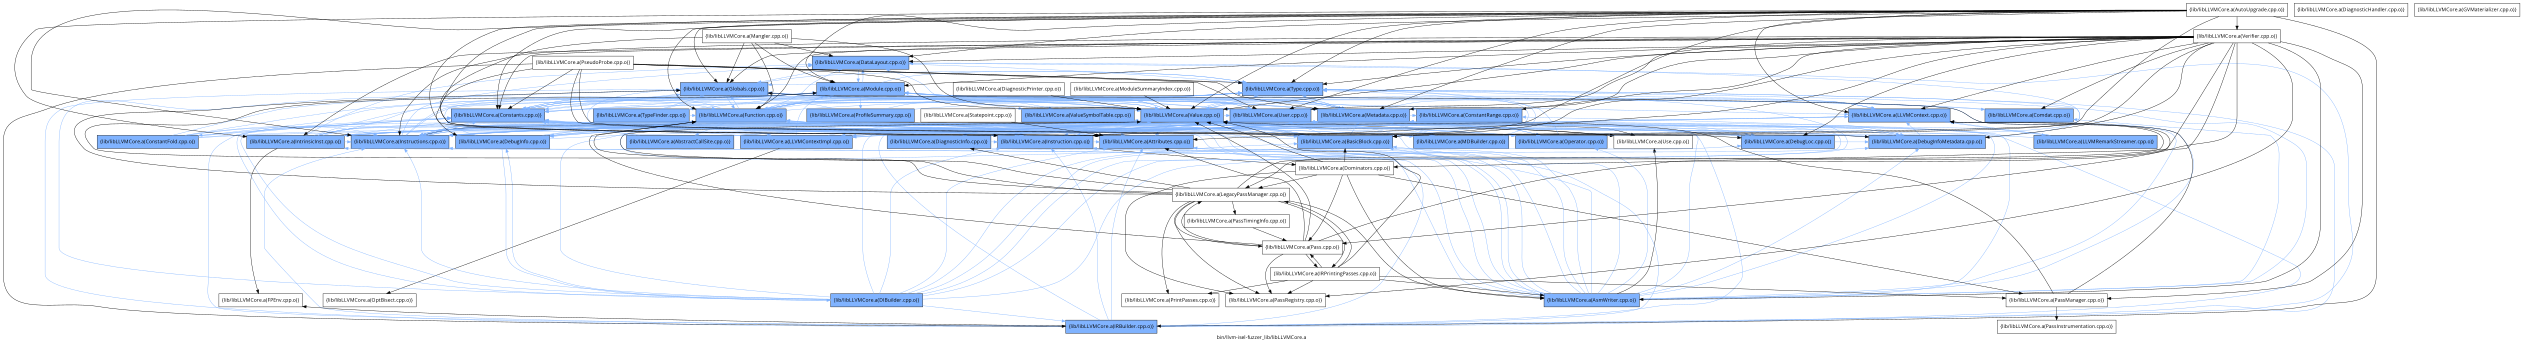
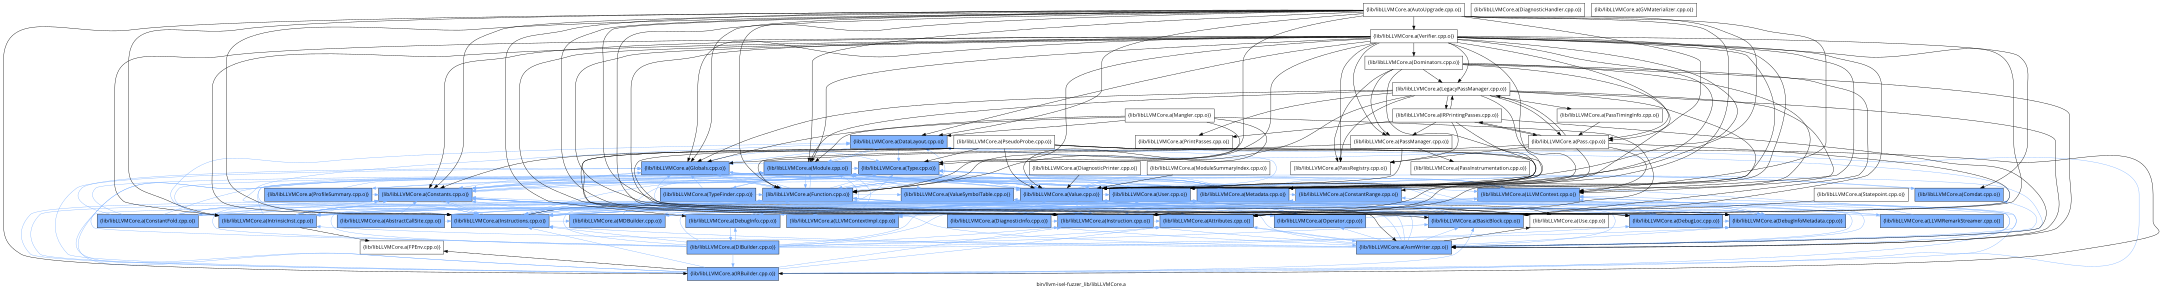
edge "{lib/libLLVMCore.a(Operator.cpp.o)}" -> "{lib/libLLVMCore.a(Type.cpp.o)}": removed
edge "{lib/libLLVMCore.a(Instruction.cpp.o)}" -> "{lib/libLLVMCore.a(Dominators.cpp.o)}": reversed
node "{lib/libLLVMCore.a(OptBisect.cpp.o)}": removed
